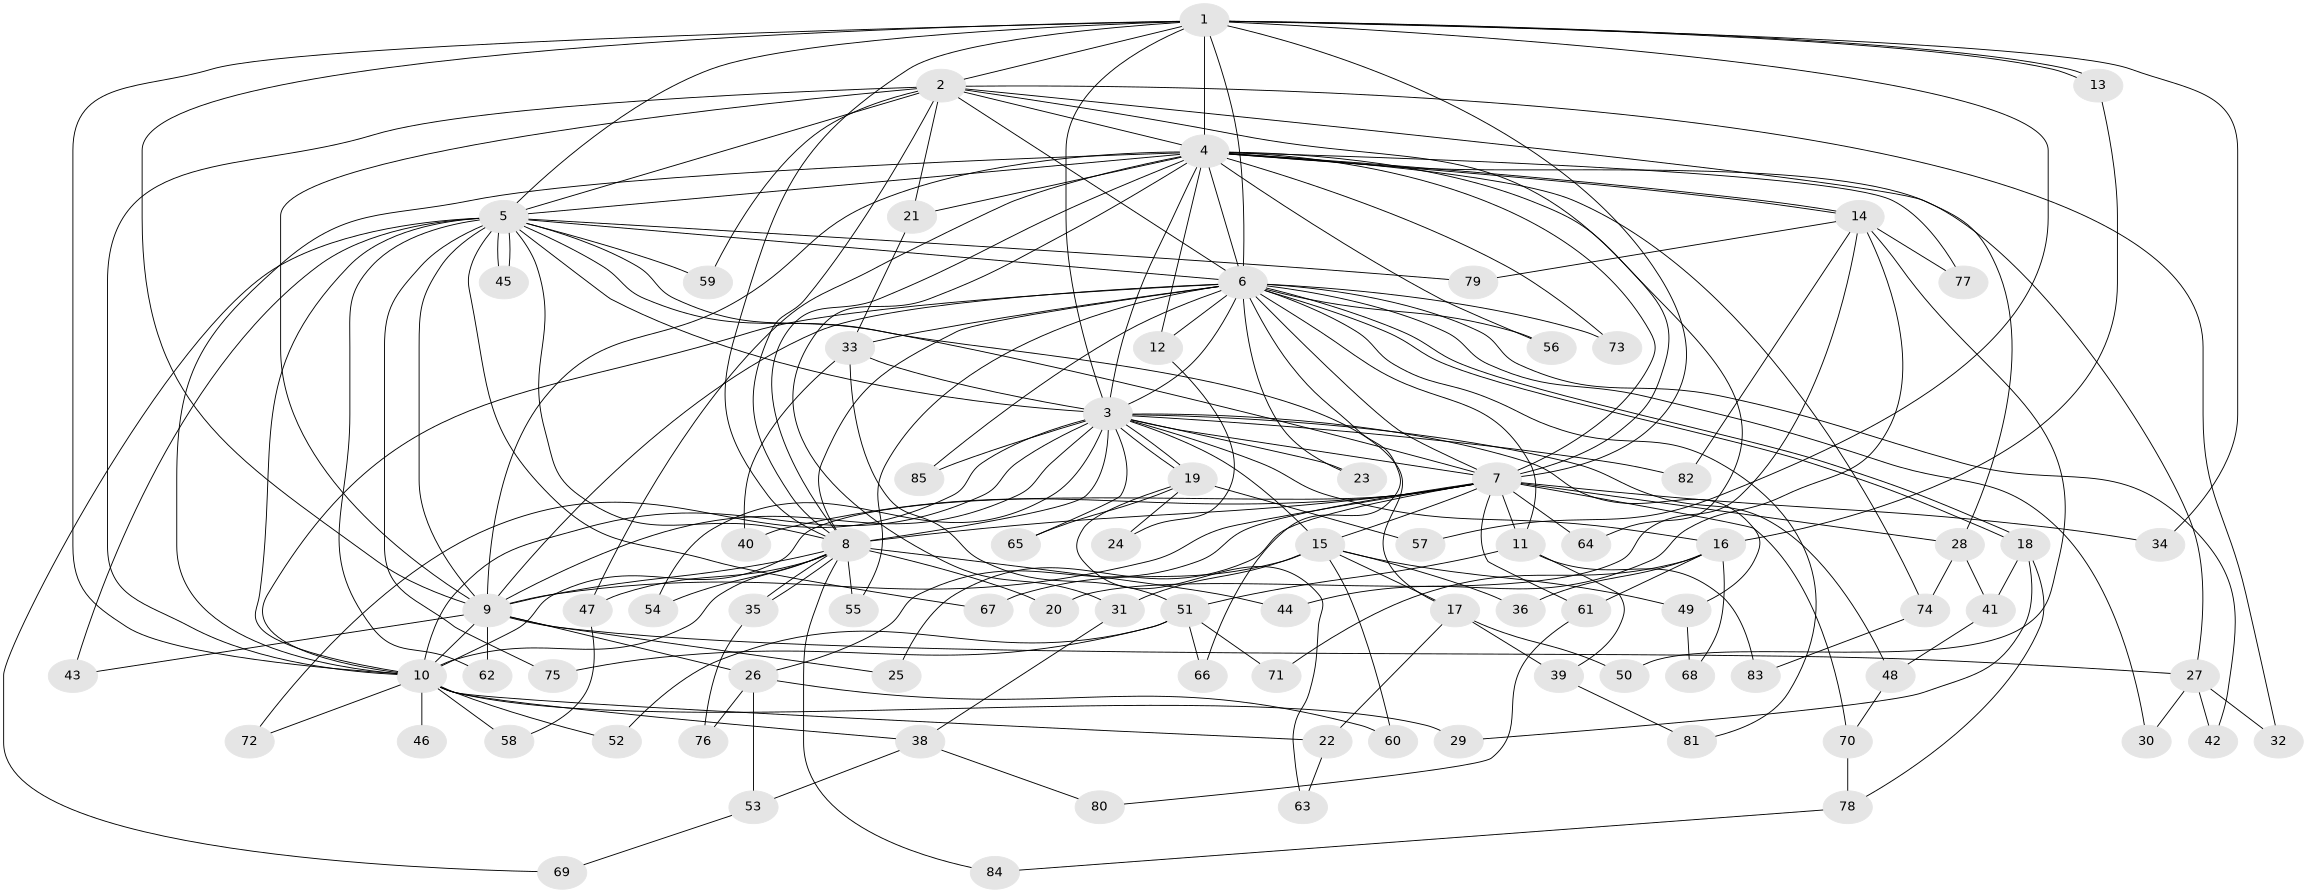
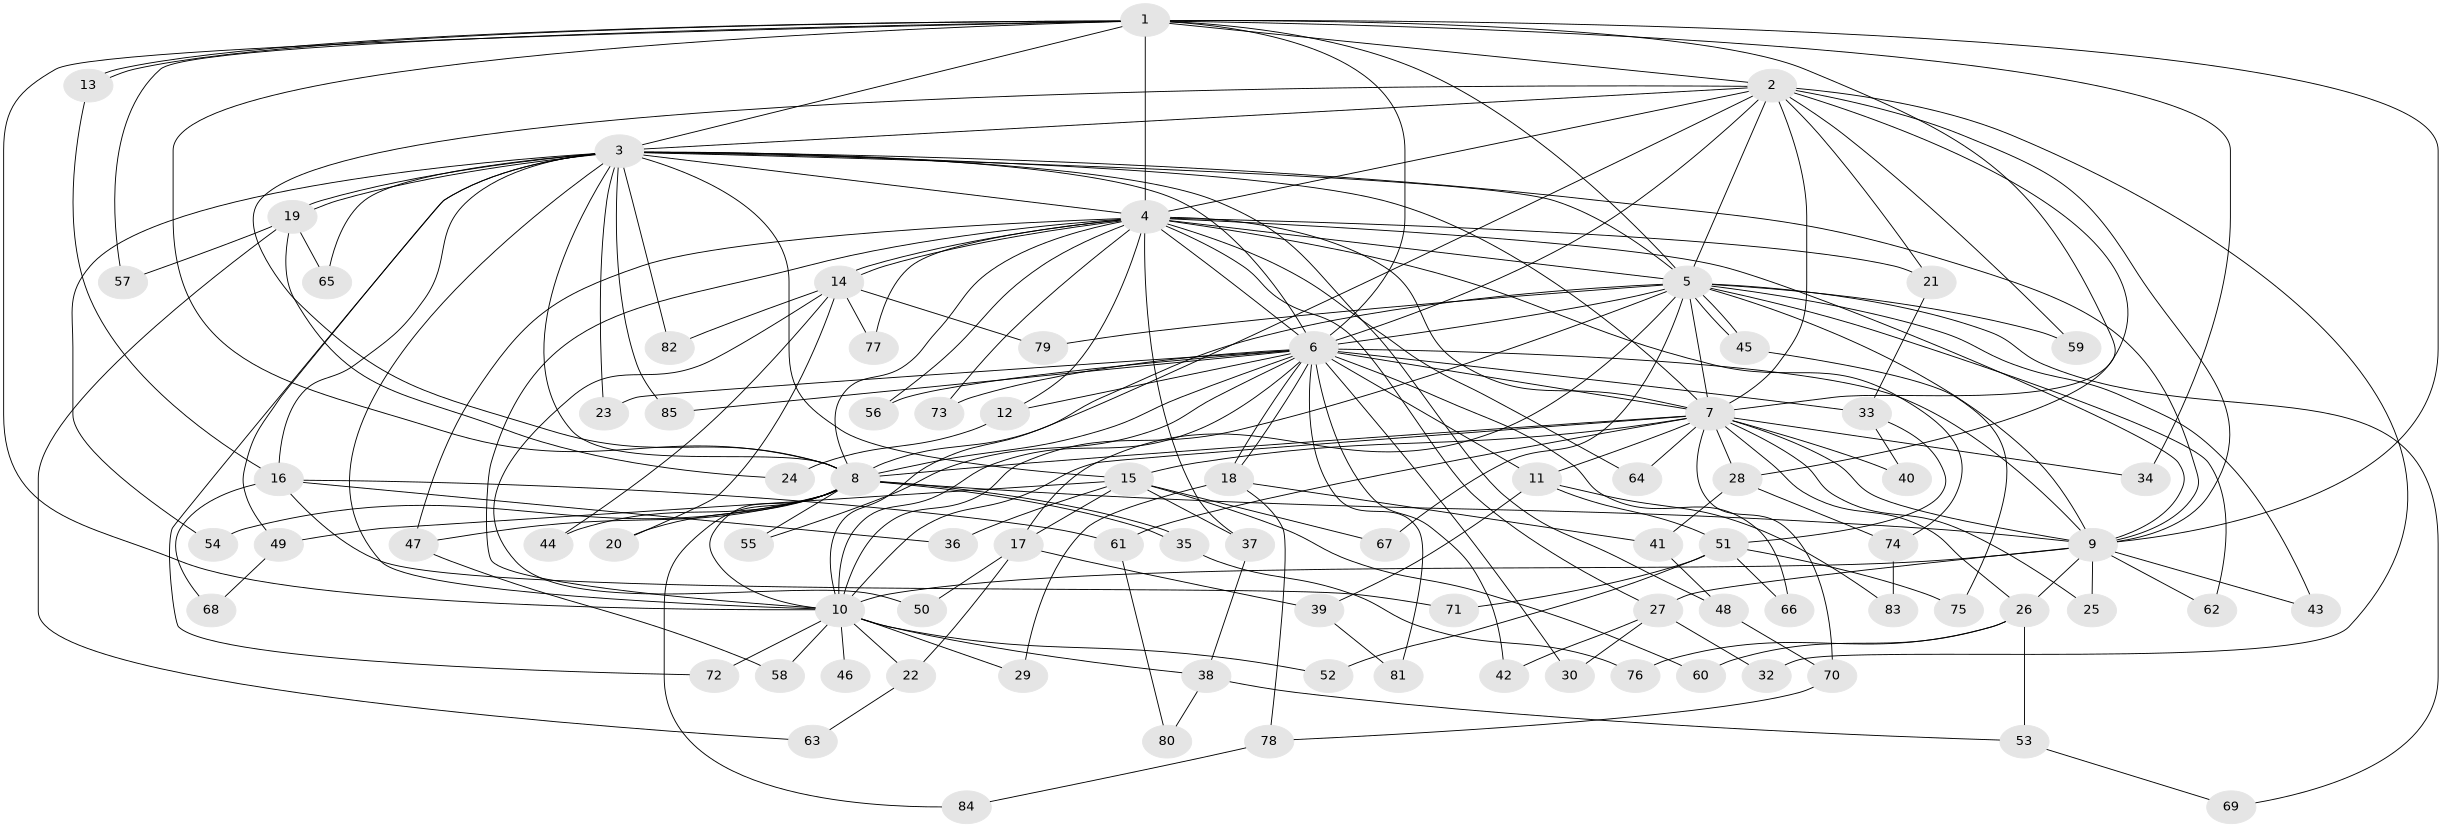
edge "33" -- "3": now "2" -- "3"
edge "5" -- "75": now "45" -- "75"
node "31": label "31" -> "37"
